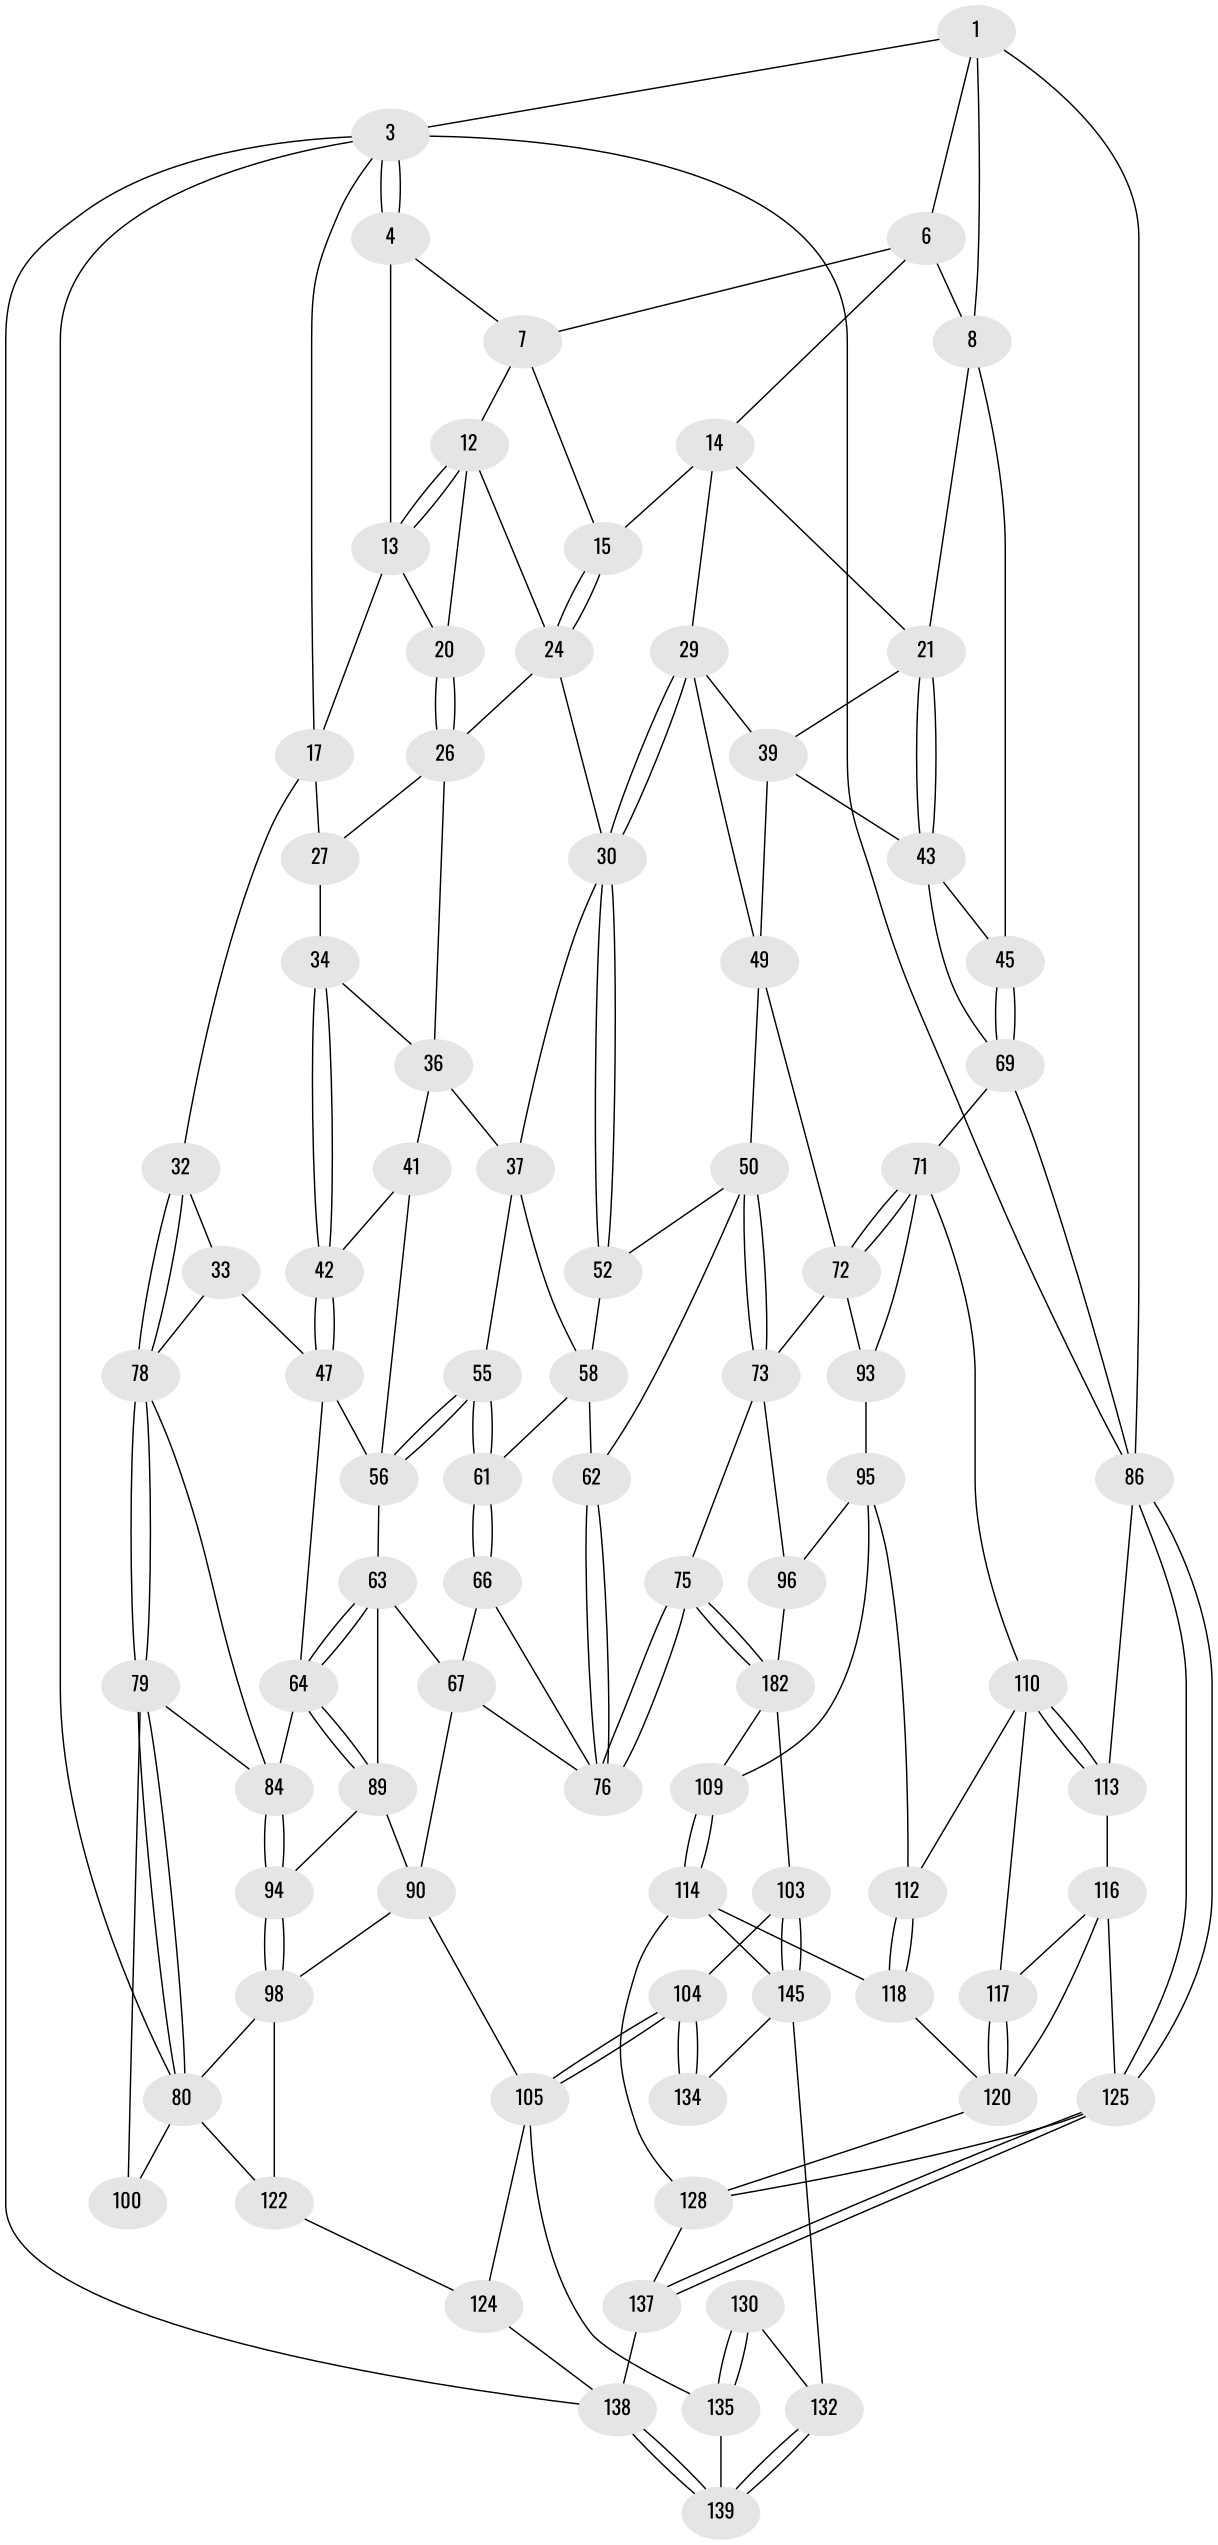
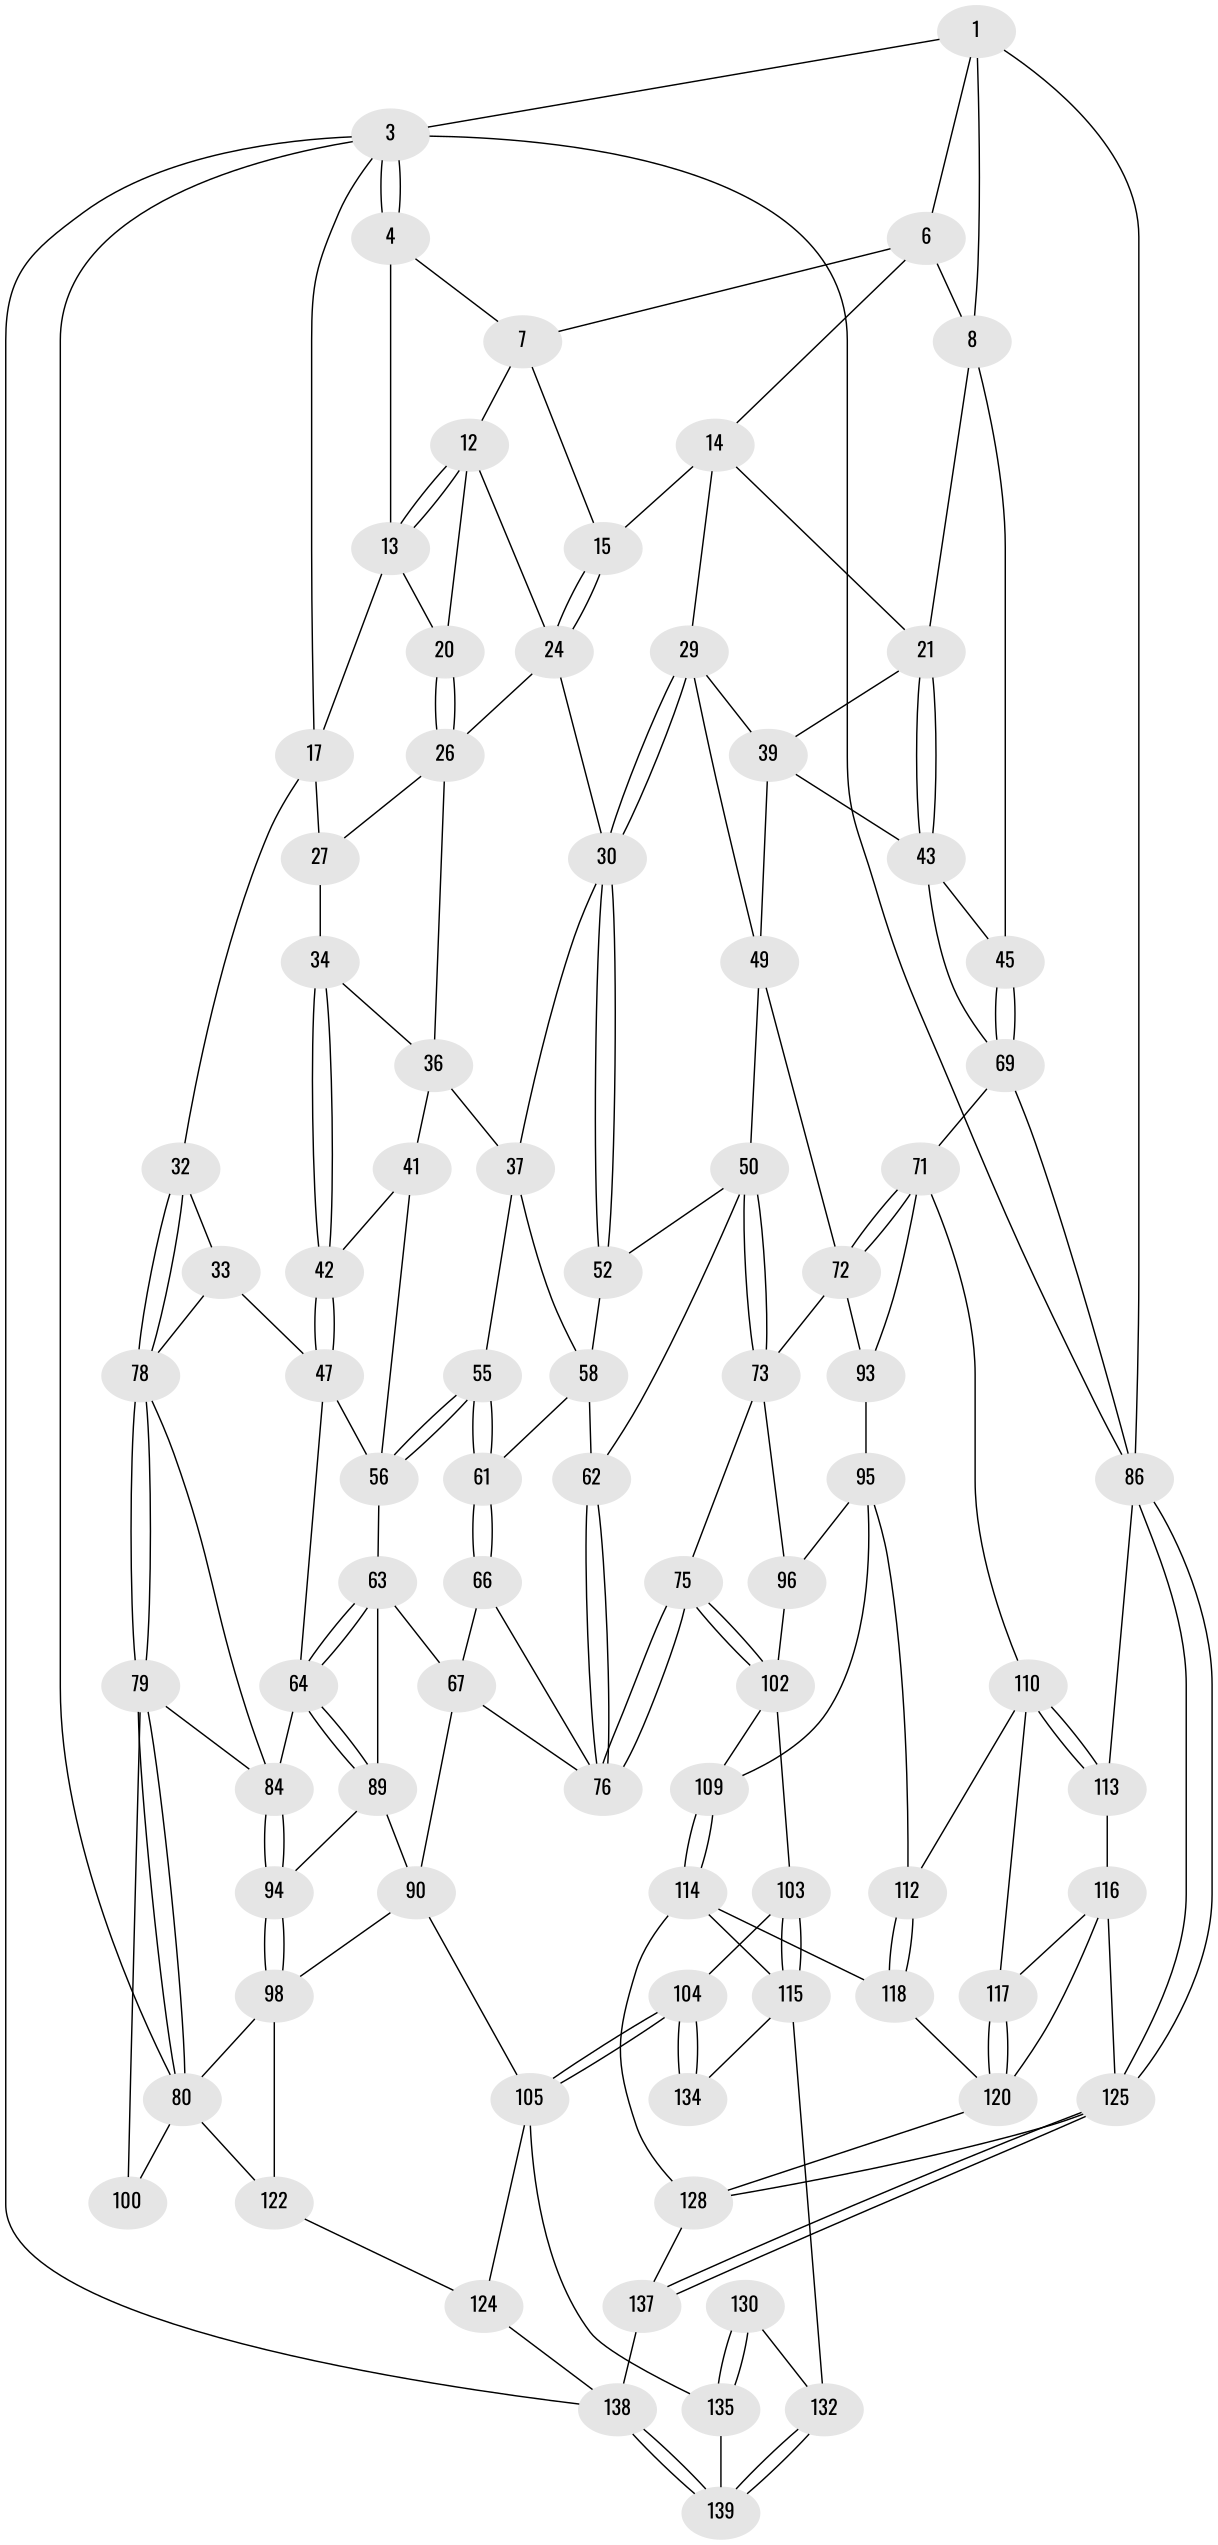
node "182": label "182" -> "102"
node "145": label "145" -> "115"
